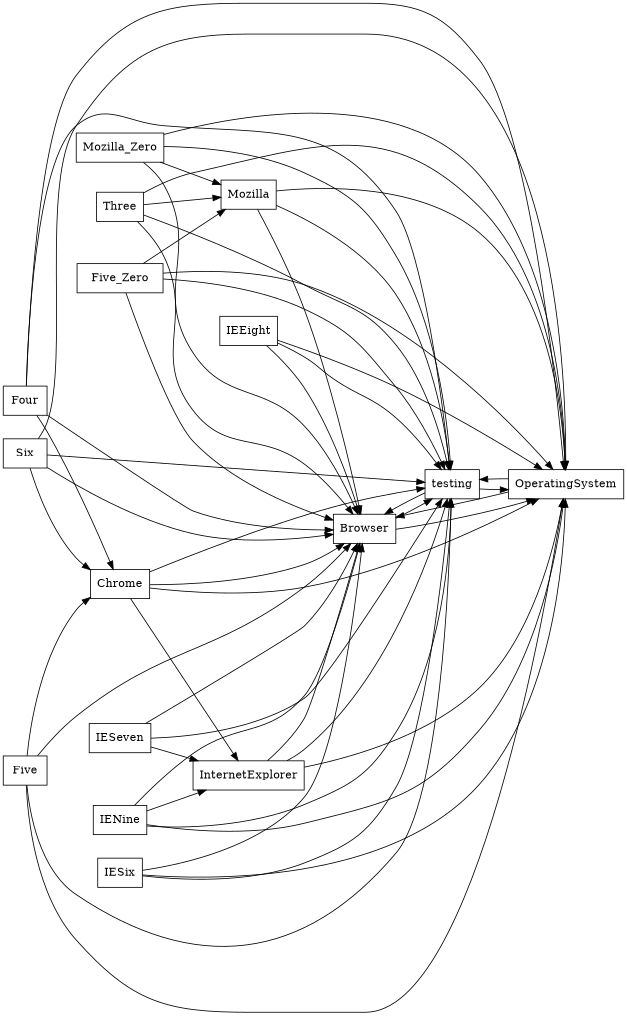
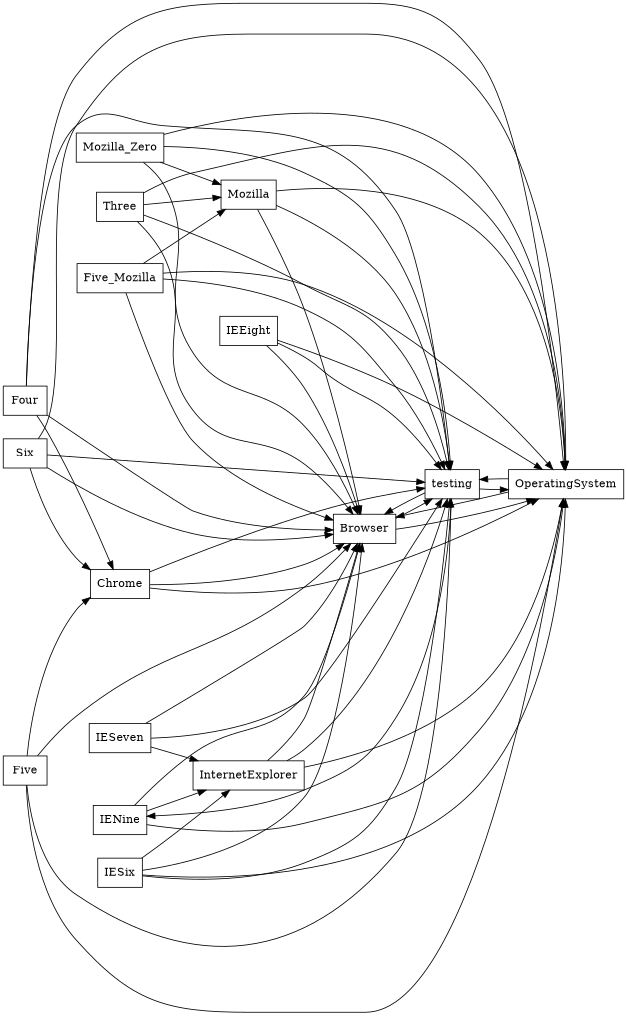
node "Five_Zero": label "Five_Zero" -> "Five_Mozilla"
edge "Chrome" -> "InternetExplorer": now "IESix" -> "InternetExplorer"
edge "IENine" -> "testing": reversed
